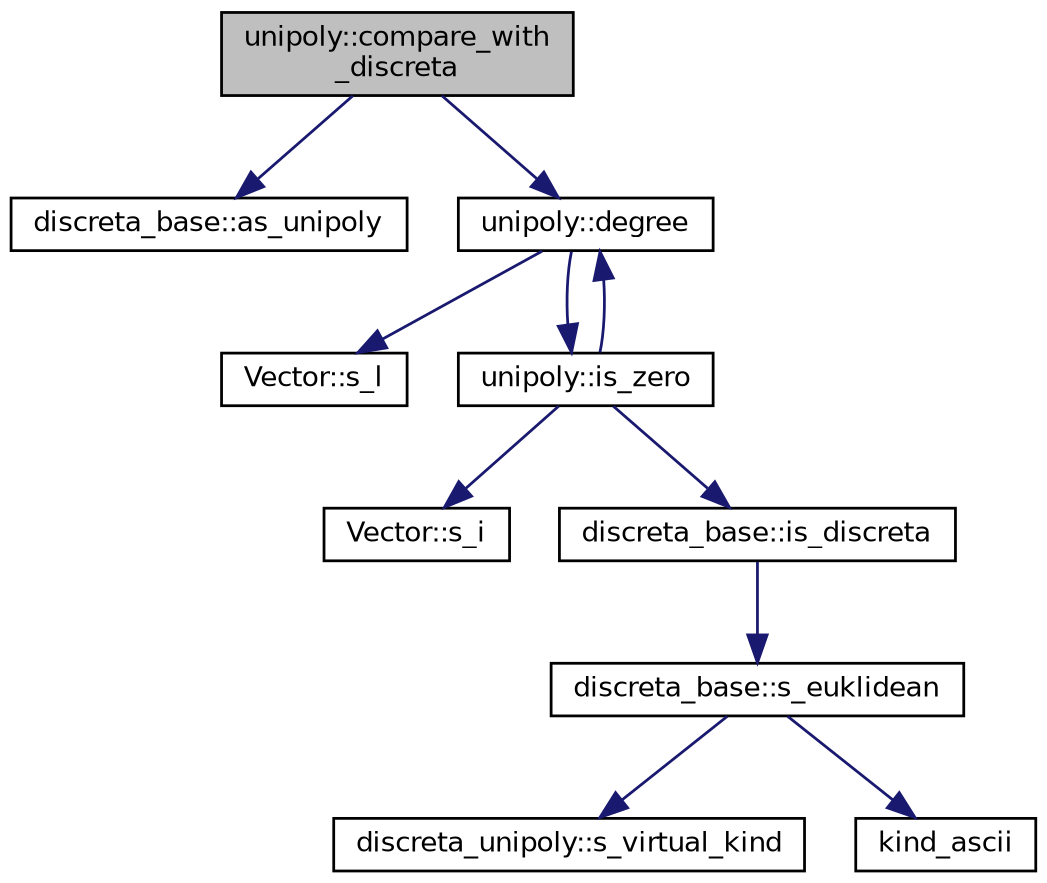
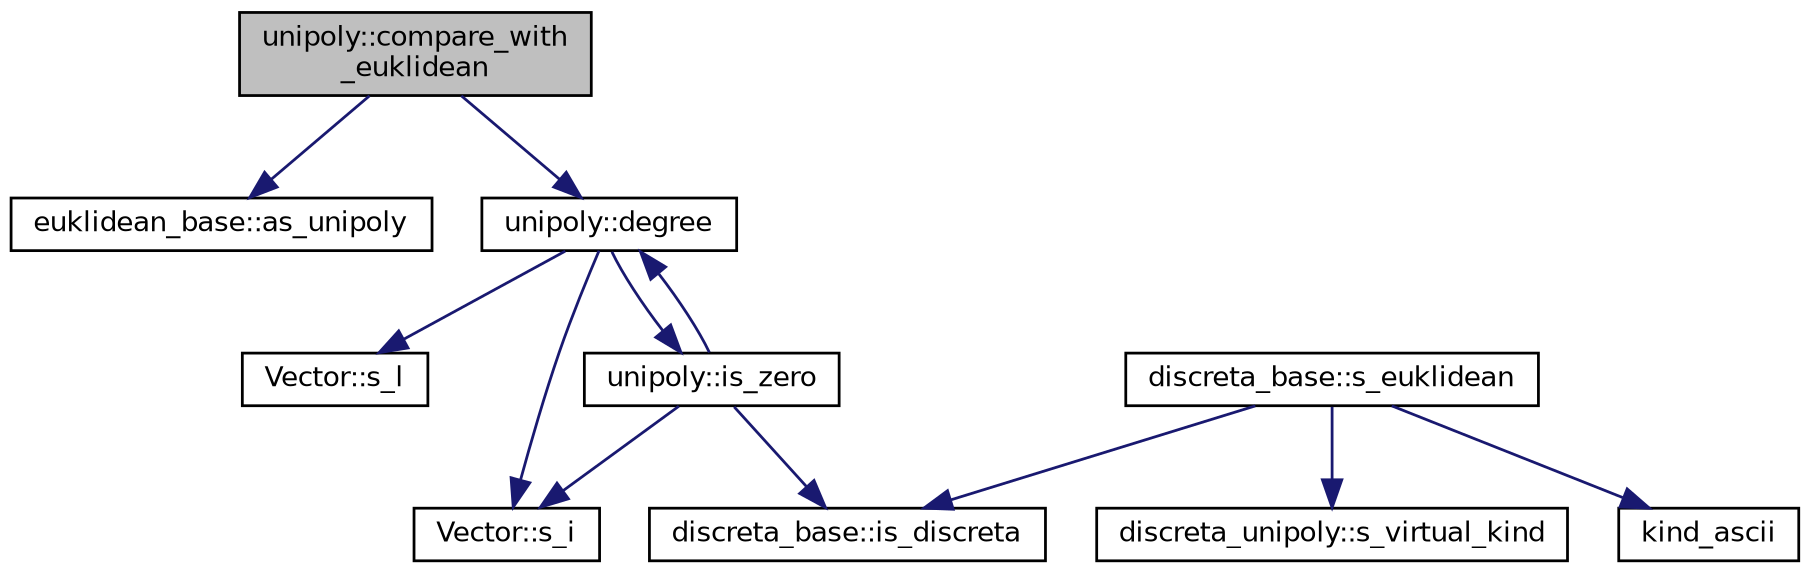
node "unipoly::compare_with _discreta": label "unipoly::compare_with _discreta" -> "unipoly::compare_with _euklidean"
node "discreta_base::as_unipoly": label "discreta_base::as_unipoly" -> "euklidean_base::as_unipoly"
edge "unipoly::degree" -> "Vector::s_i": added
edge "discreta_base::is_discreta" -> "discreta_base::s_euklidean": reversed
